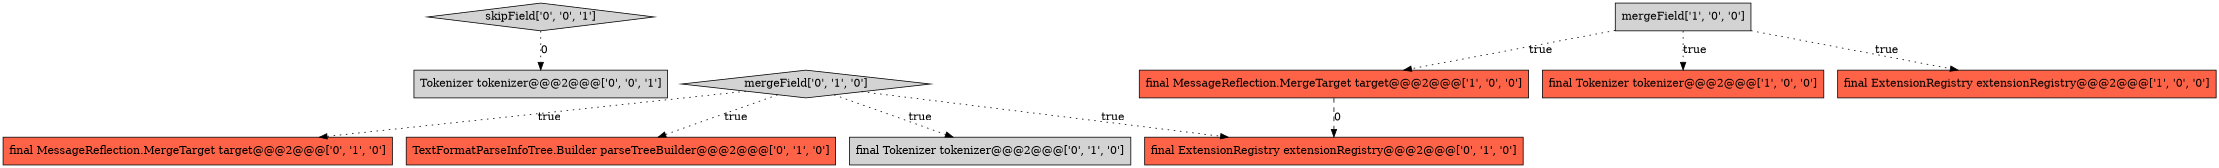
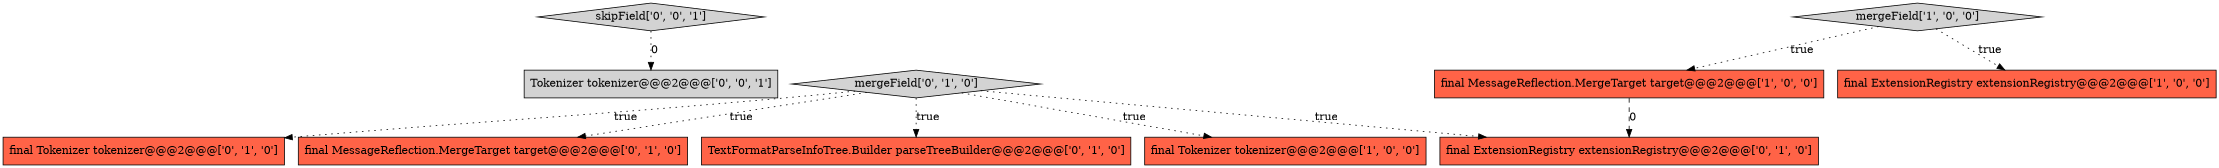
node "mergeField['1', '0', '0']": shape box -> diamond
edge "mergeField['1', '0', '0']" -> "final Tokenizer tokenizer@@@2@@@['1', '0', '0']": now "mergeField['0', '1', '0']" -> "final Tokenizer tokenizer@@@2@@@['1', '0', '0']"
node "final Tokenizer tokenizer@@@2@@@['0', '1', '0']": fillcolor lightgray -> tomato
